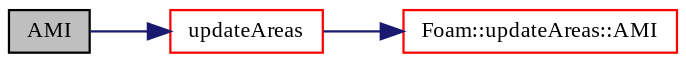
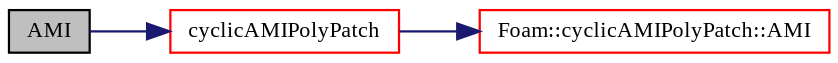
node "updateAreas": label "updateAreas" -> "cyclicAMIPolyPatch"
node "Foam::updateAreas::AMI": label "Foam::updateAreas::AMI" -> "Foam::cyclicAMIPolyPatch::AMI"
